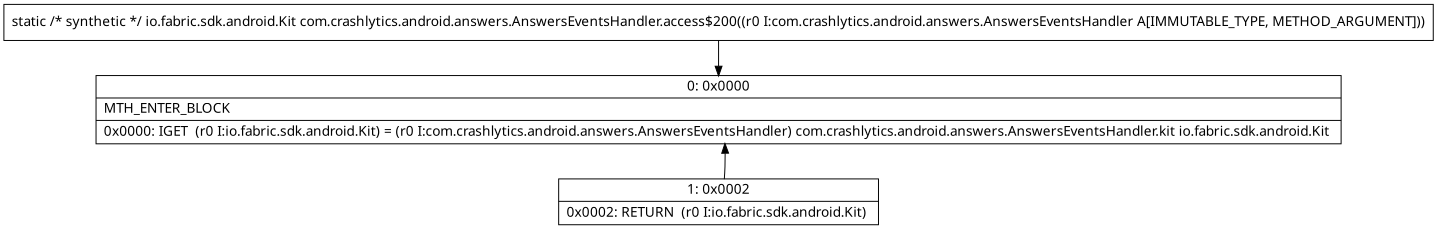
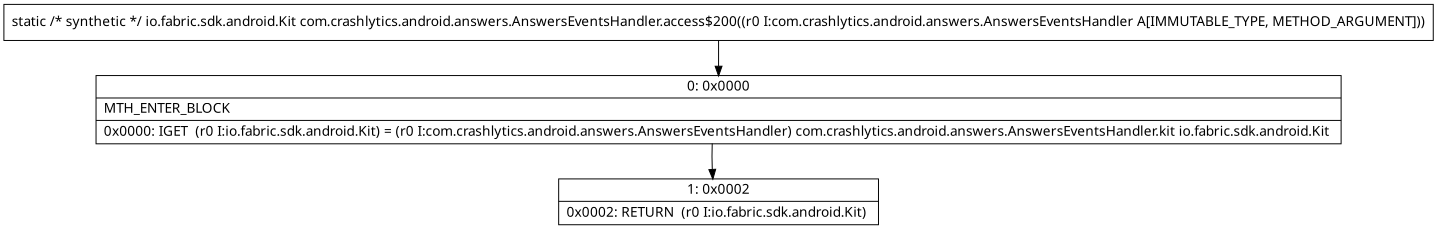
edge "1: 0x0002" -> "0: 0x0000": reversed
